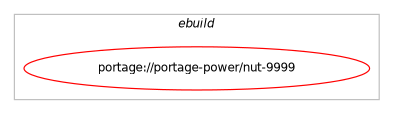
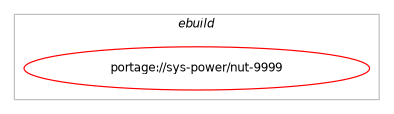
node "portage://portage-power/nut-9999": label "portage://portage-power/nut-9999" -> "portage://sys-power/nut-9999"
